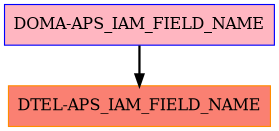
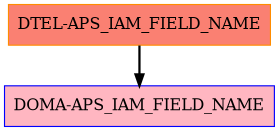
edge "DOMA-APS_IAM_FIELD_NAME" -> "DTEL-APS_IAM_FIELD_NAME": reversed
